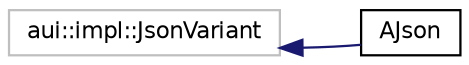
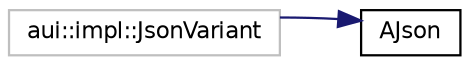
edge "AJson" -> "aui::impl::JsonVariant": reversed
